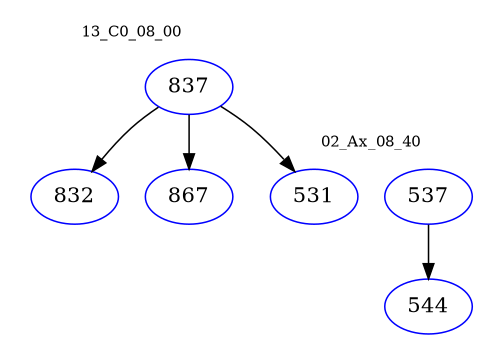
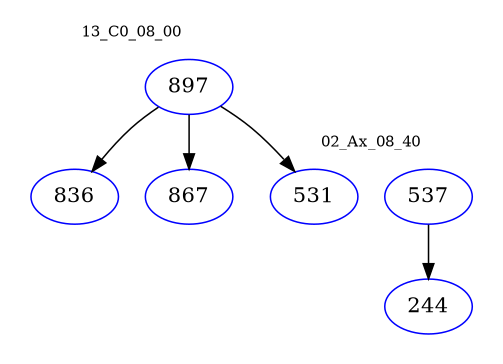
node "837": label "837" -> "897"
node "832": label "832" -> "836"
node "544": label "544" -> "244"
